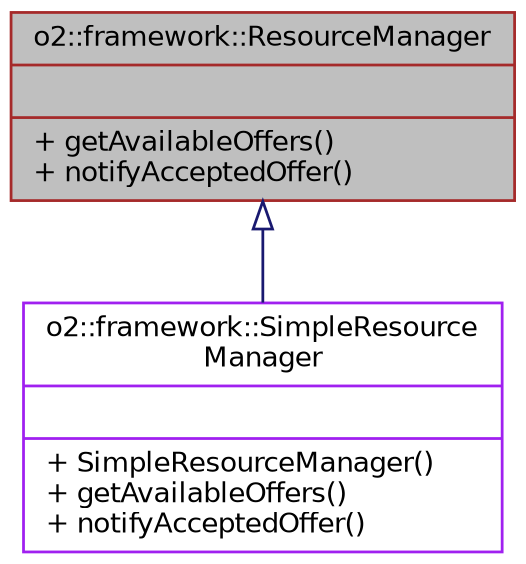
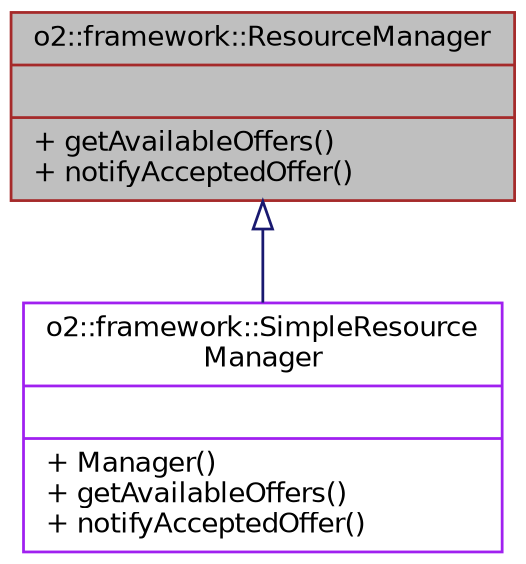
node "o2::framework::SimpleResource": text "+ SimpleResourceManager()" -> "+ Manager()"
